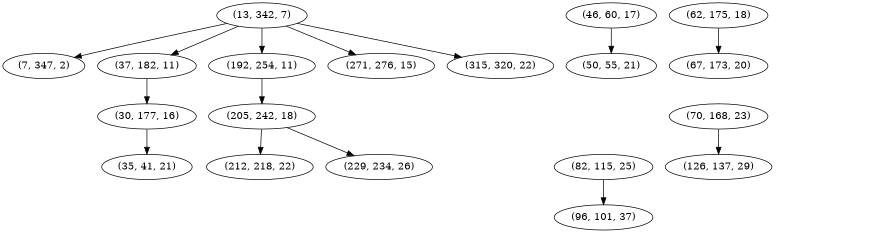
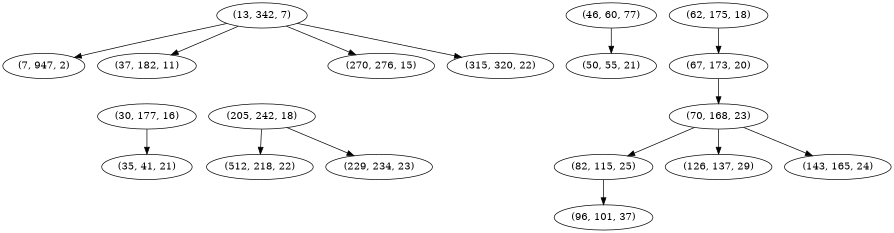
node "(46, 60, 17)": label "(46, 60, 17)" -> "(46, 60, 77)"
node "(7, 347, 2)": label "(7, 347, 2)" -> "(7, 947, 2)"
node "(192, 254, 11)": removed
node "(271, 276, 15)": label "(271, 276, 15)" -> "(270, 276, 15)"
edge "(37, 182, 11)" -> "(30, 177, 16)": removed
edge "(67, 173, 20)" -> "(70, 168, 23)": added
edge "(70, 168, 23)" -> "(82, 115, 25)": added
node "(212, 218, 22)": label "(212, 218, 22)" -> "(512, 218, 22)"
node "(229, 234, 26)": label "(229, 234, 26)" -> "(229, 234, 23)"
node "(143, 165, 24)": added
